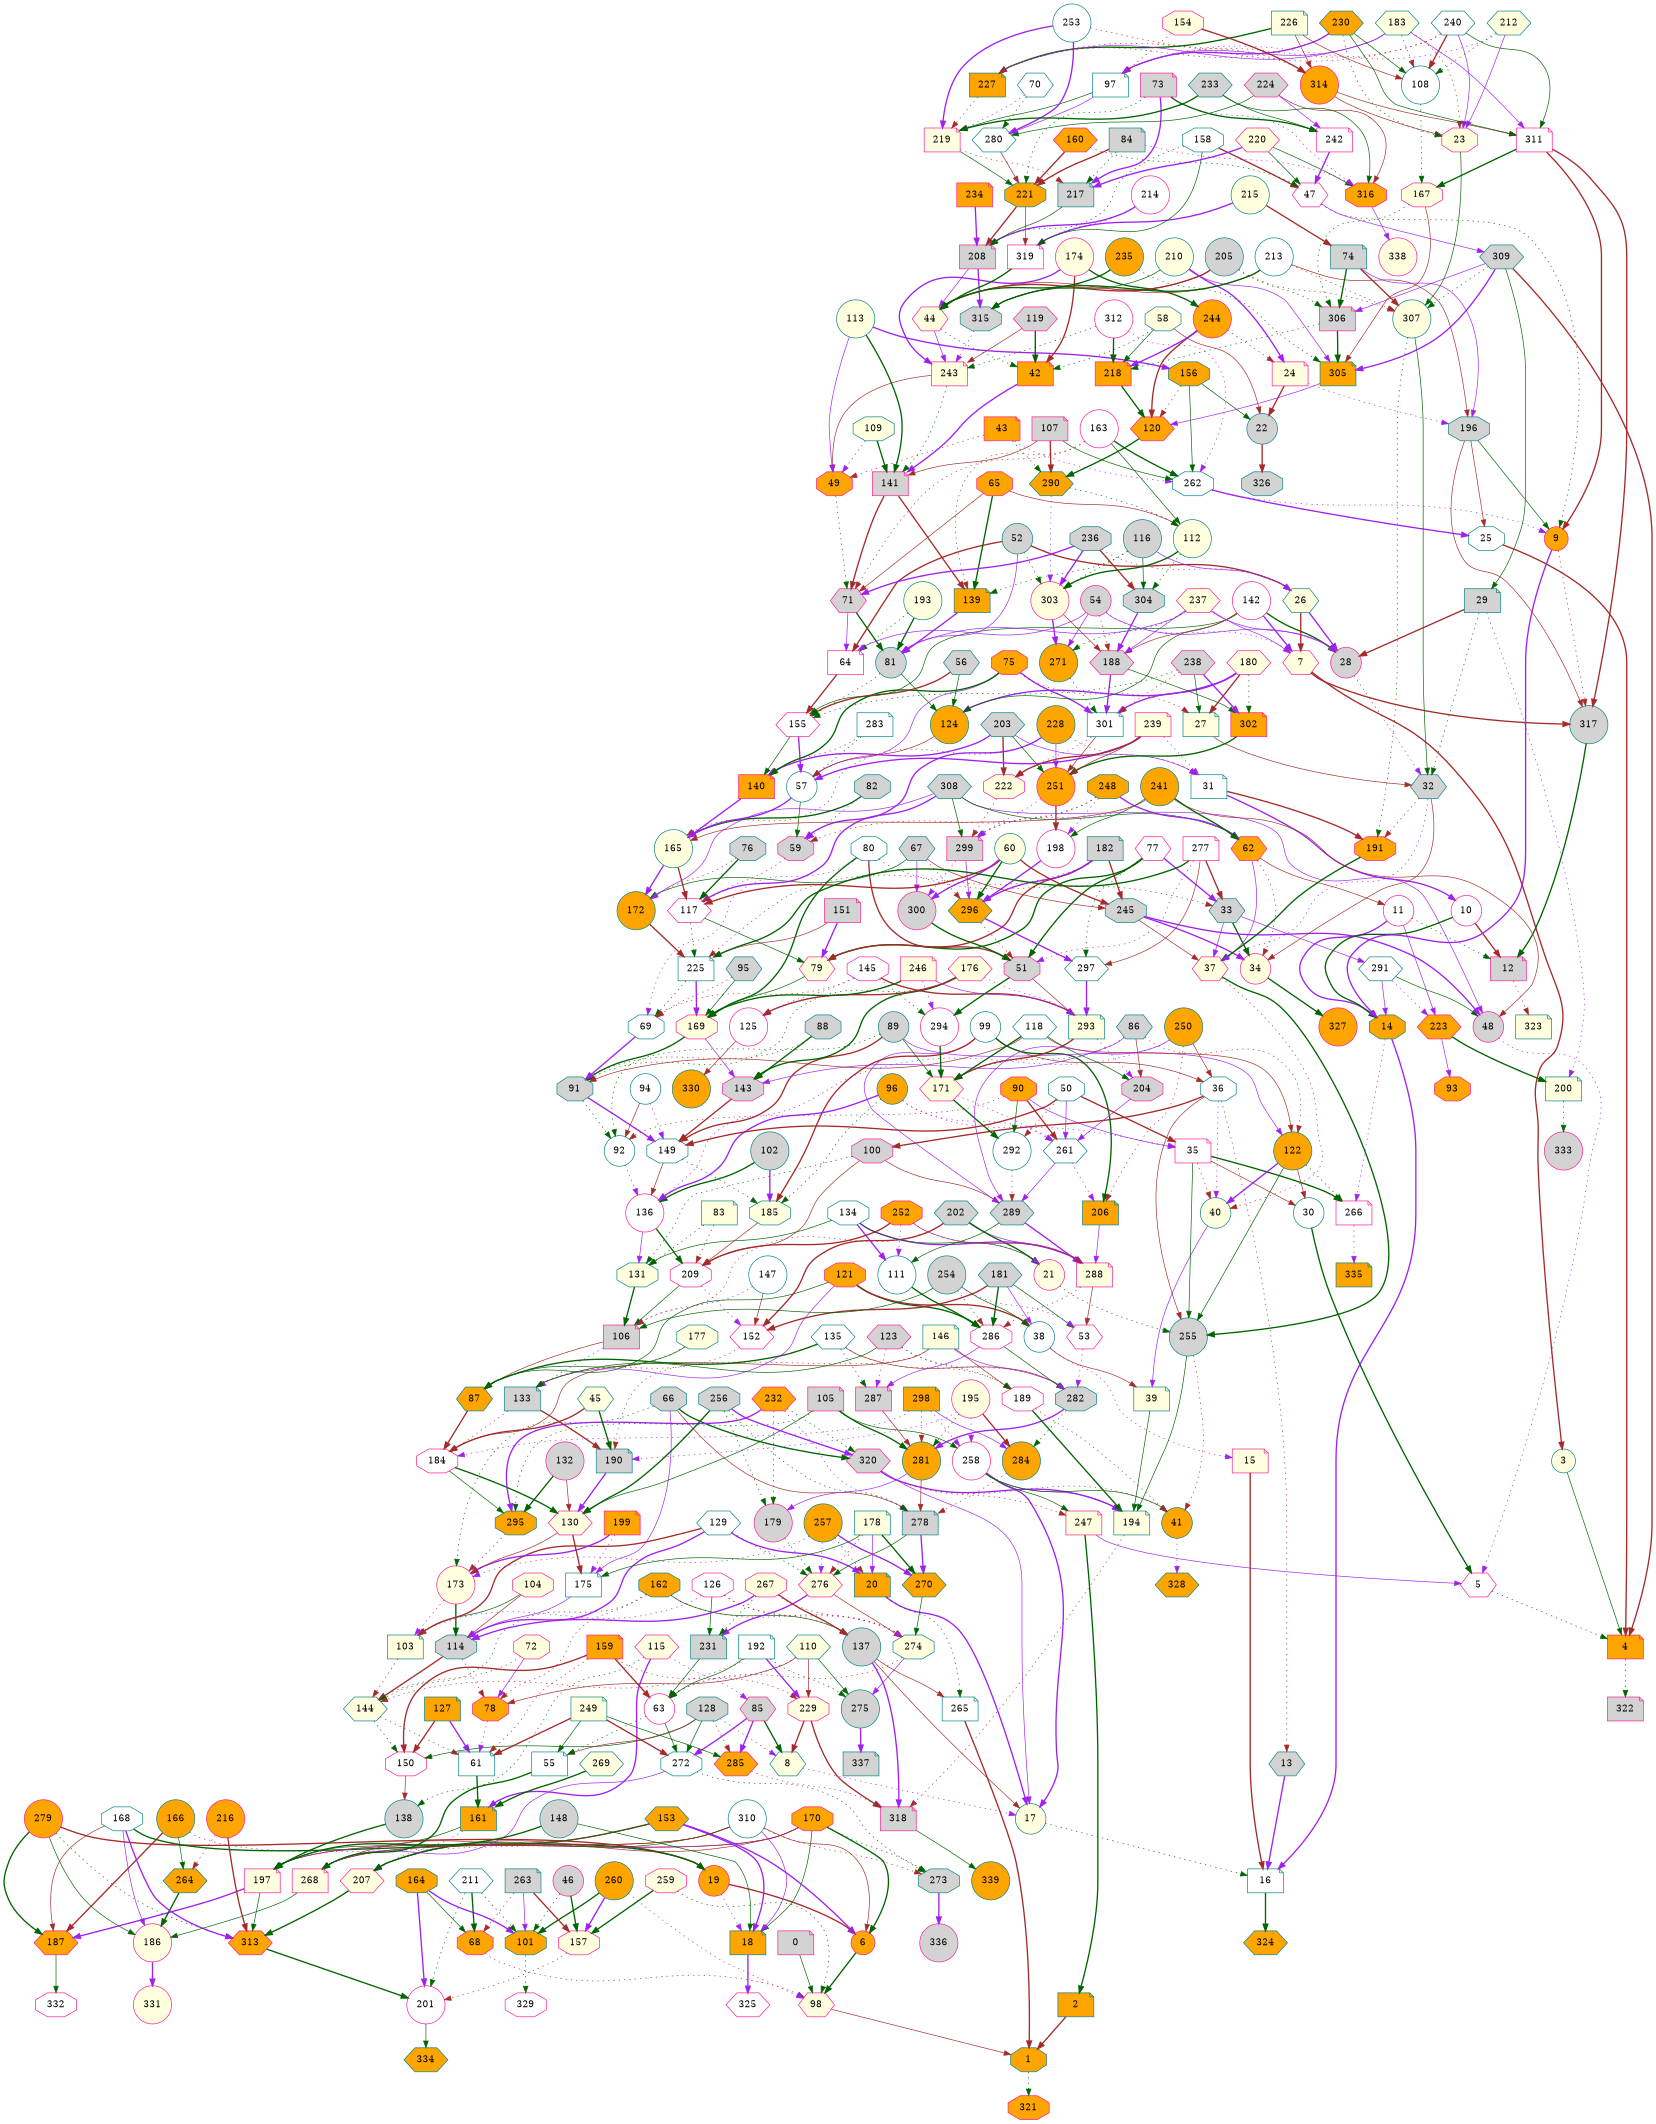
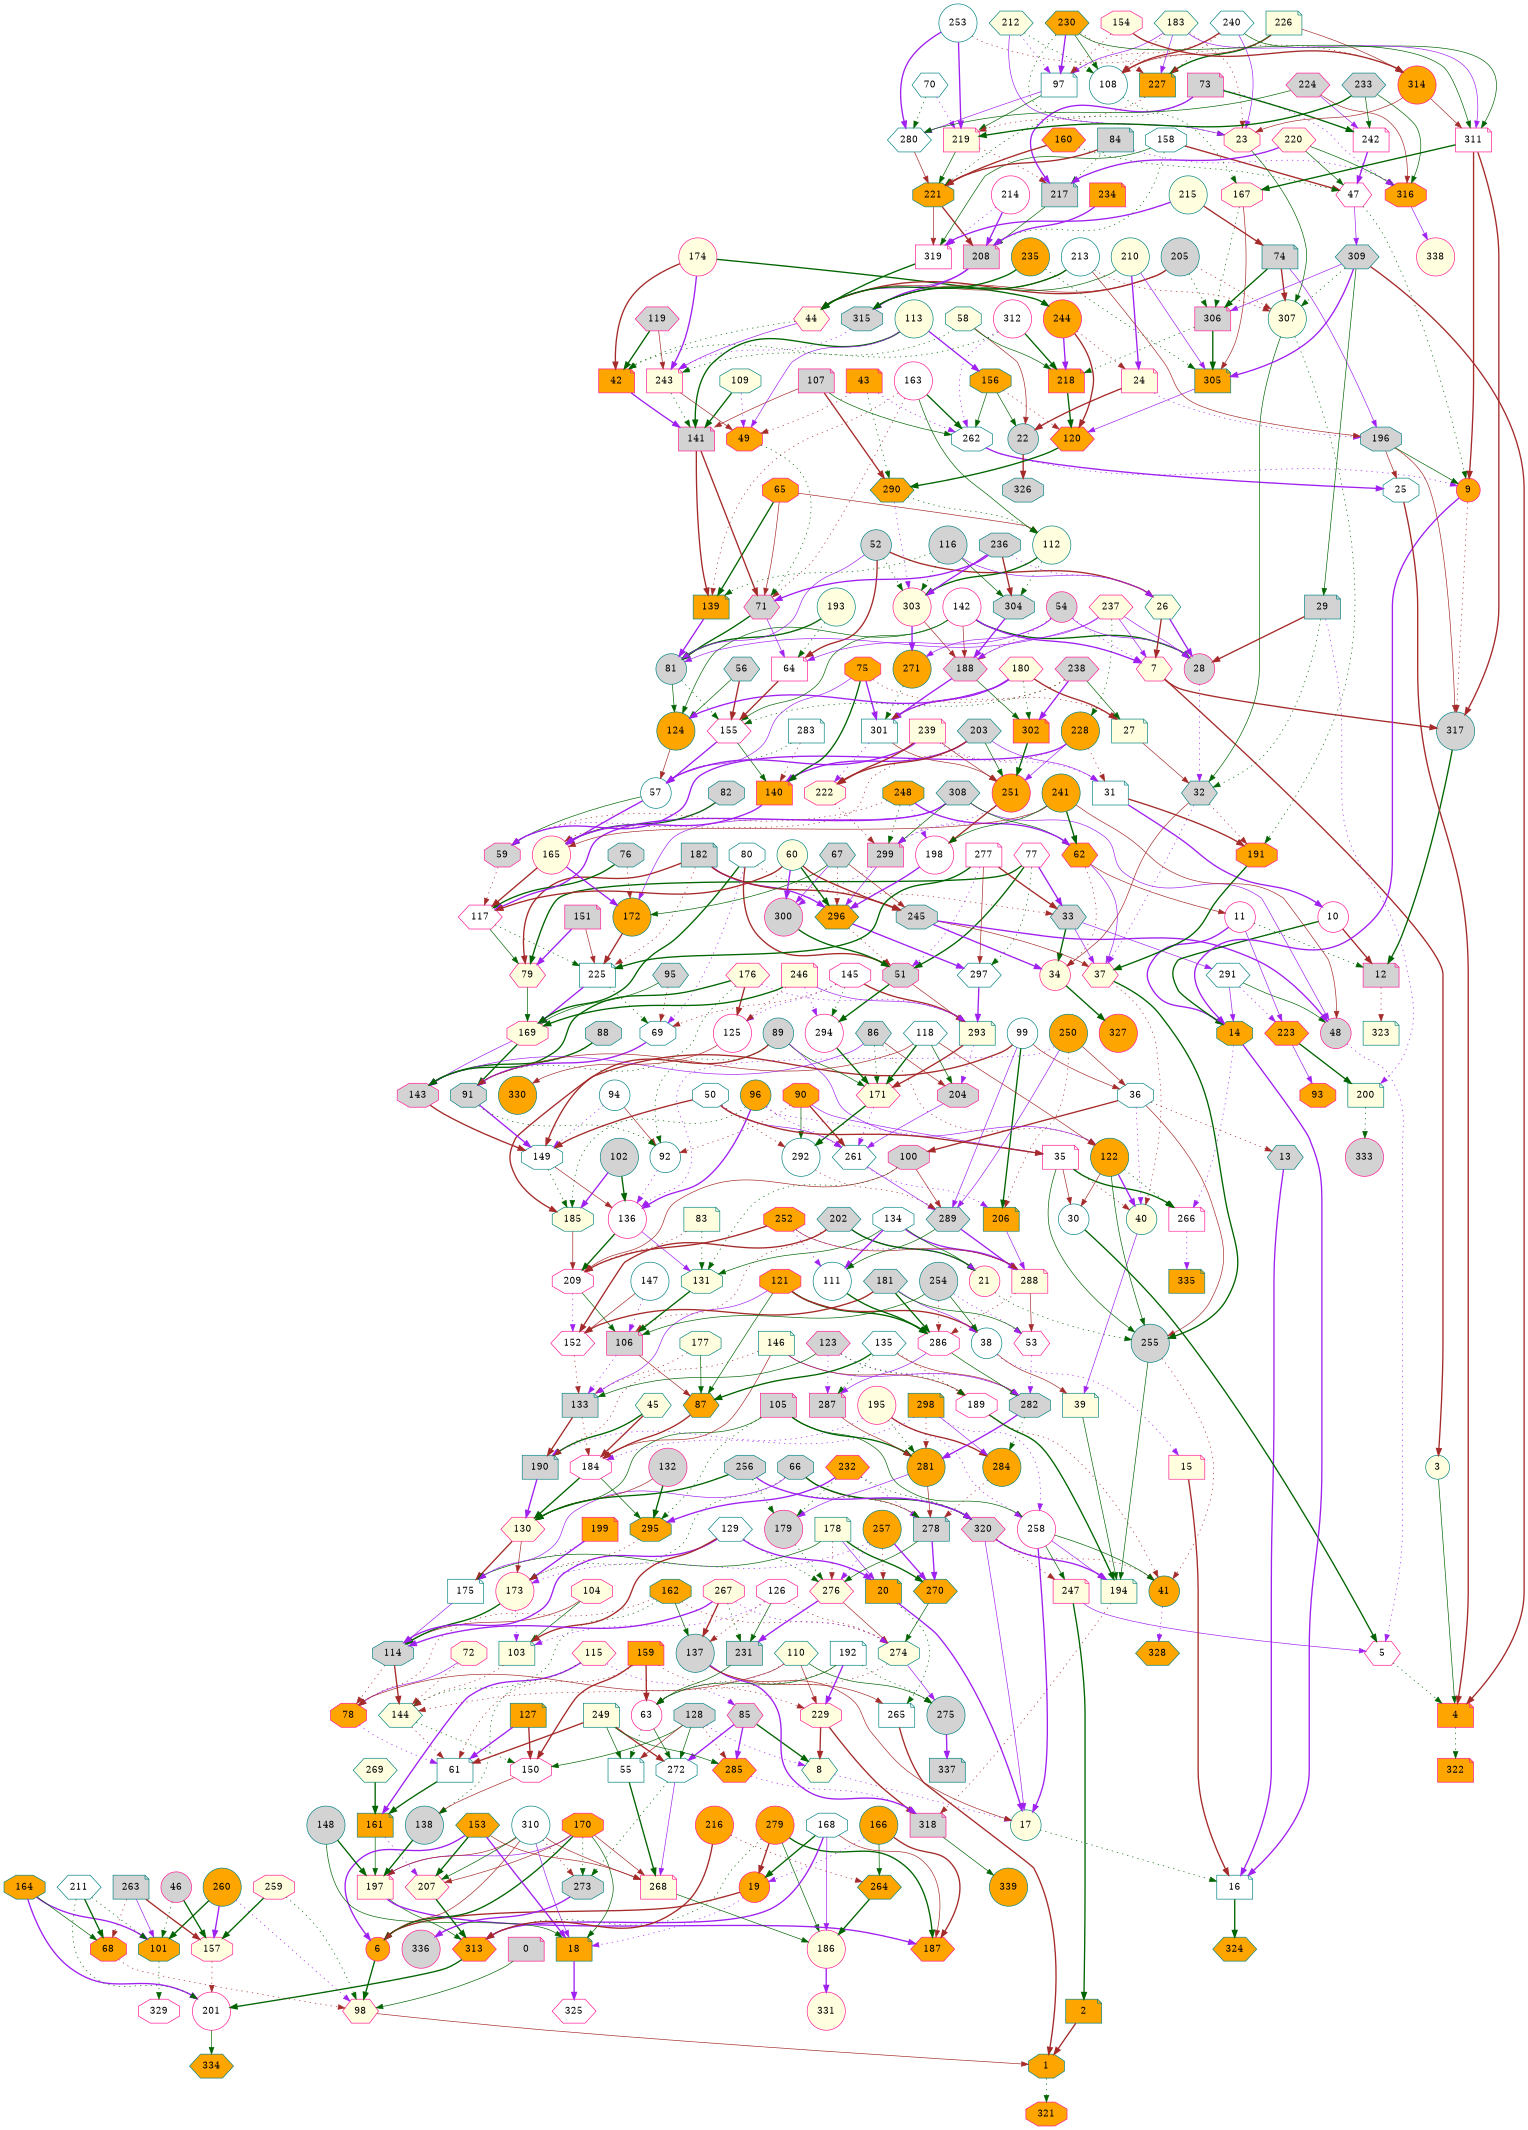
edge "237" -> "271": now "237" -> "228"
node "165": color teal -> deeppink
node "322": fillcolor lightgrey -> orange
node "332": removed
